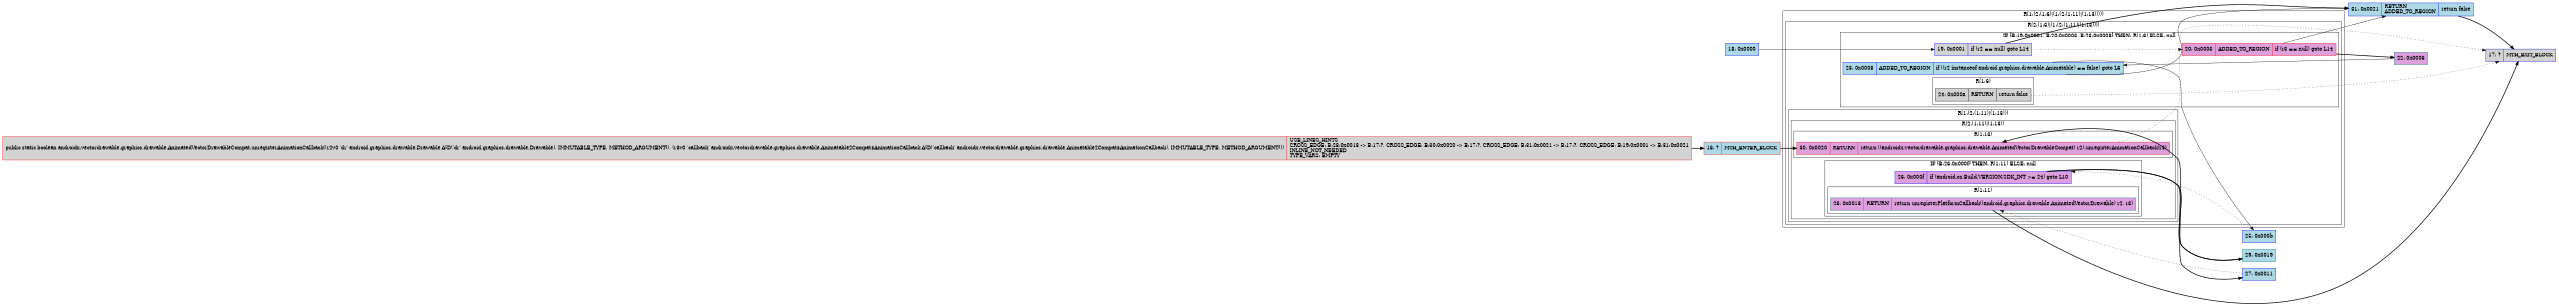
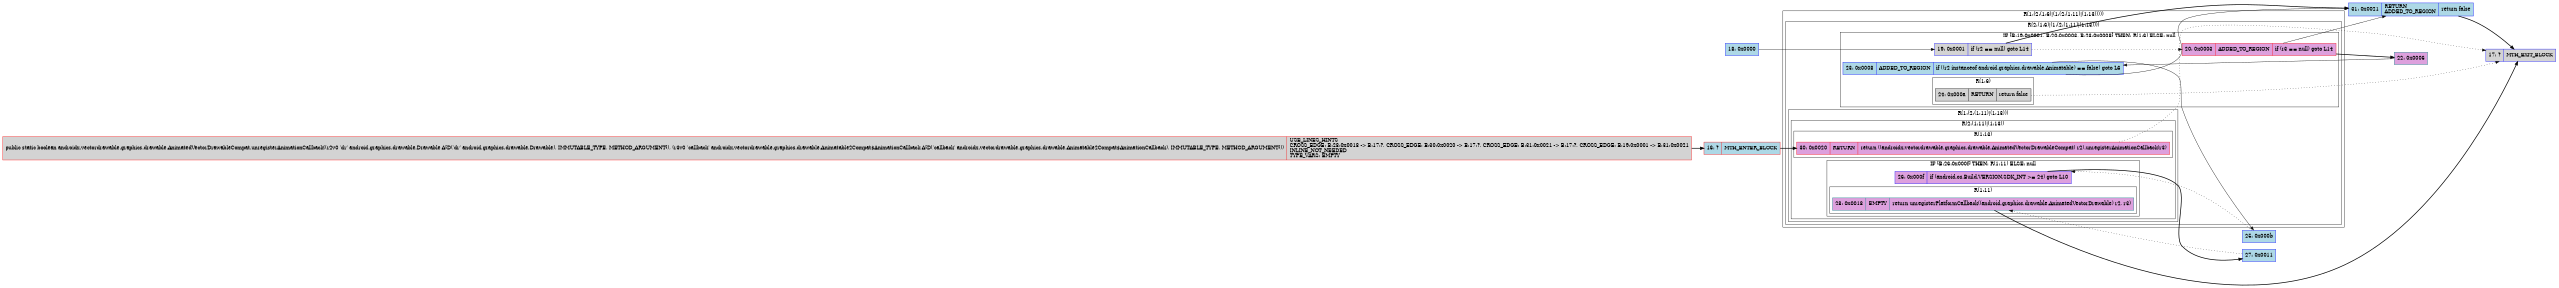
node "28: 0x0018": text "RETURN" -> "EMPTY"
node "29: 0x0019": removed
